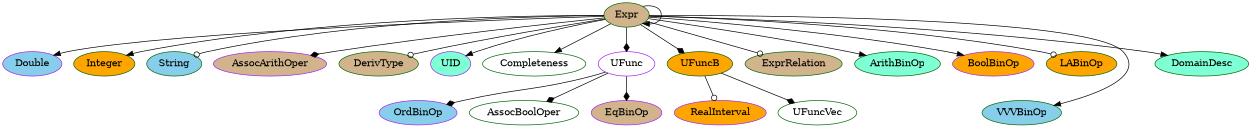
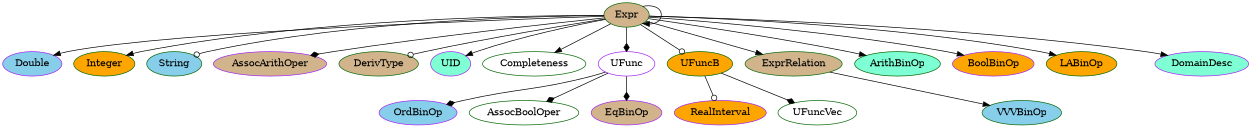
edge "Expr" -> "VVVBinOp": now "ExprRelation" -> "VVVBinOp"
edge "Expr" -> "LABinOp": arrowhead odot -> normal
edge "Expr" -> "UFuncB": arrowhead diamond -> odot
edge "Expr" -> "ExprRelation": arrowhead odot -> normal
node "DomainDesc": color darkgreen -> purple
